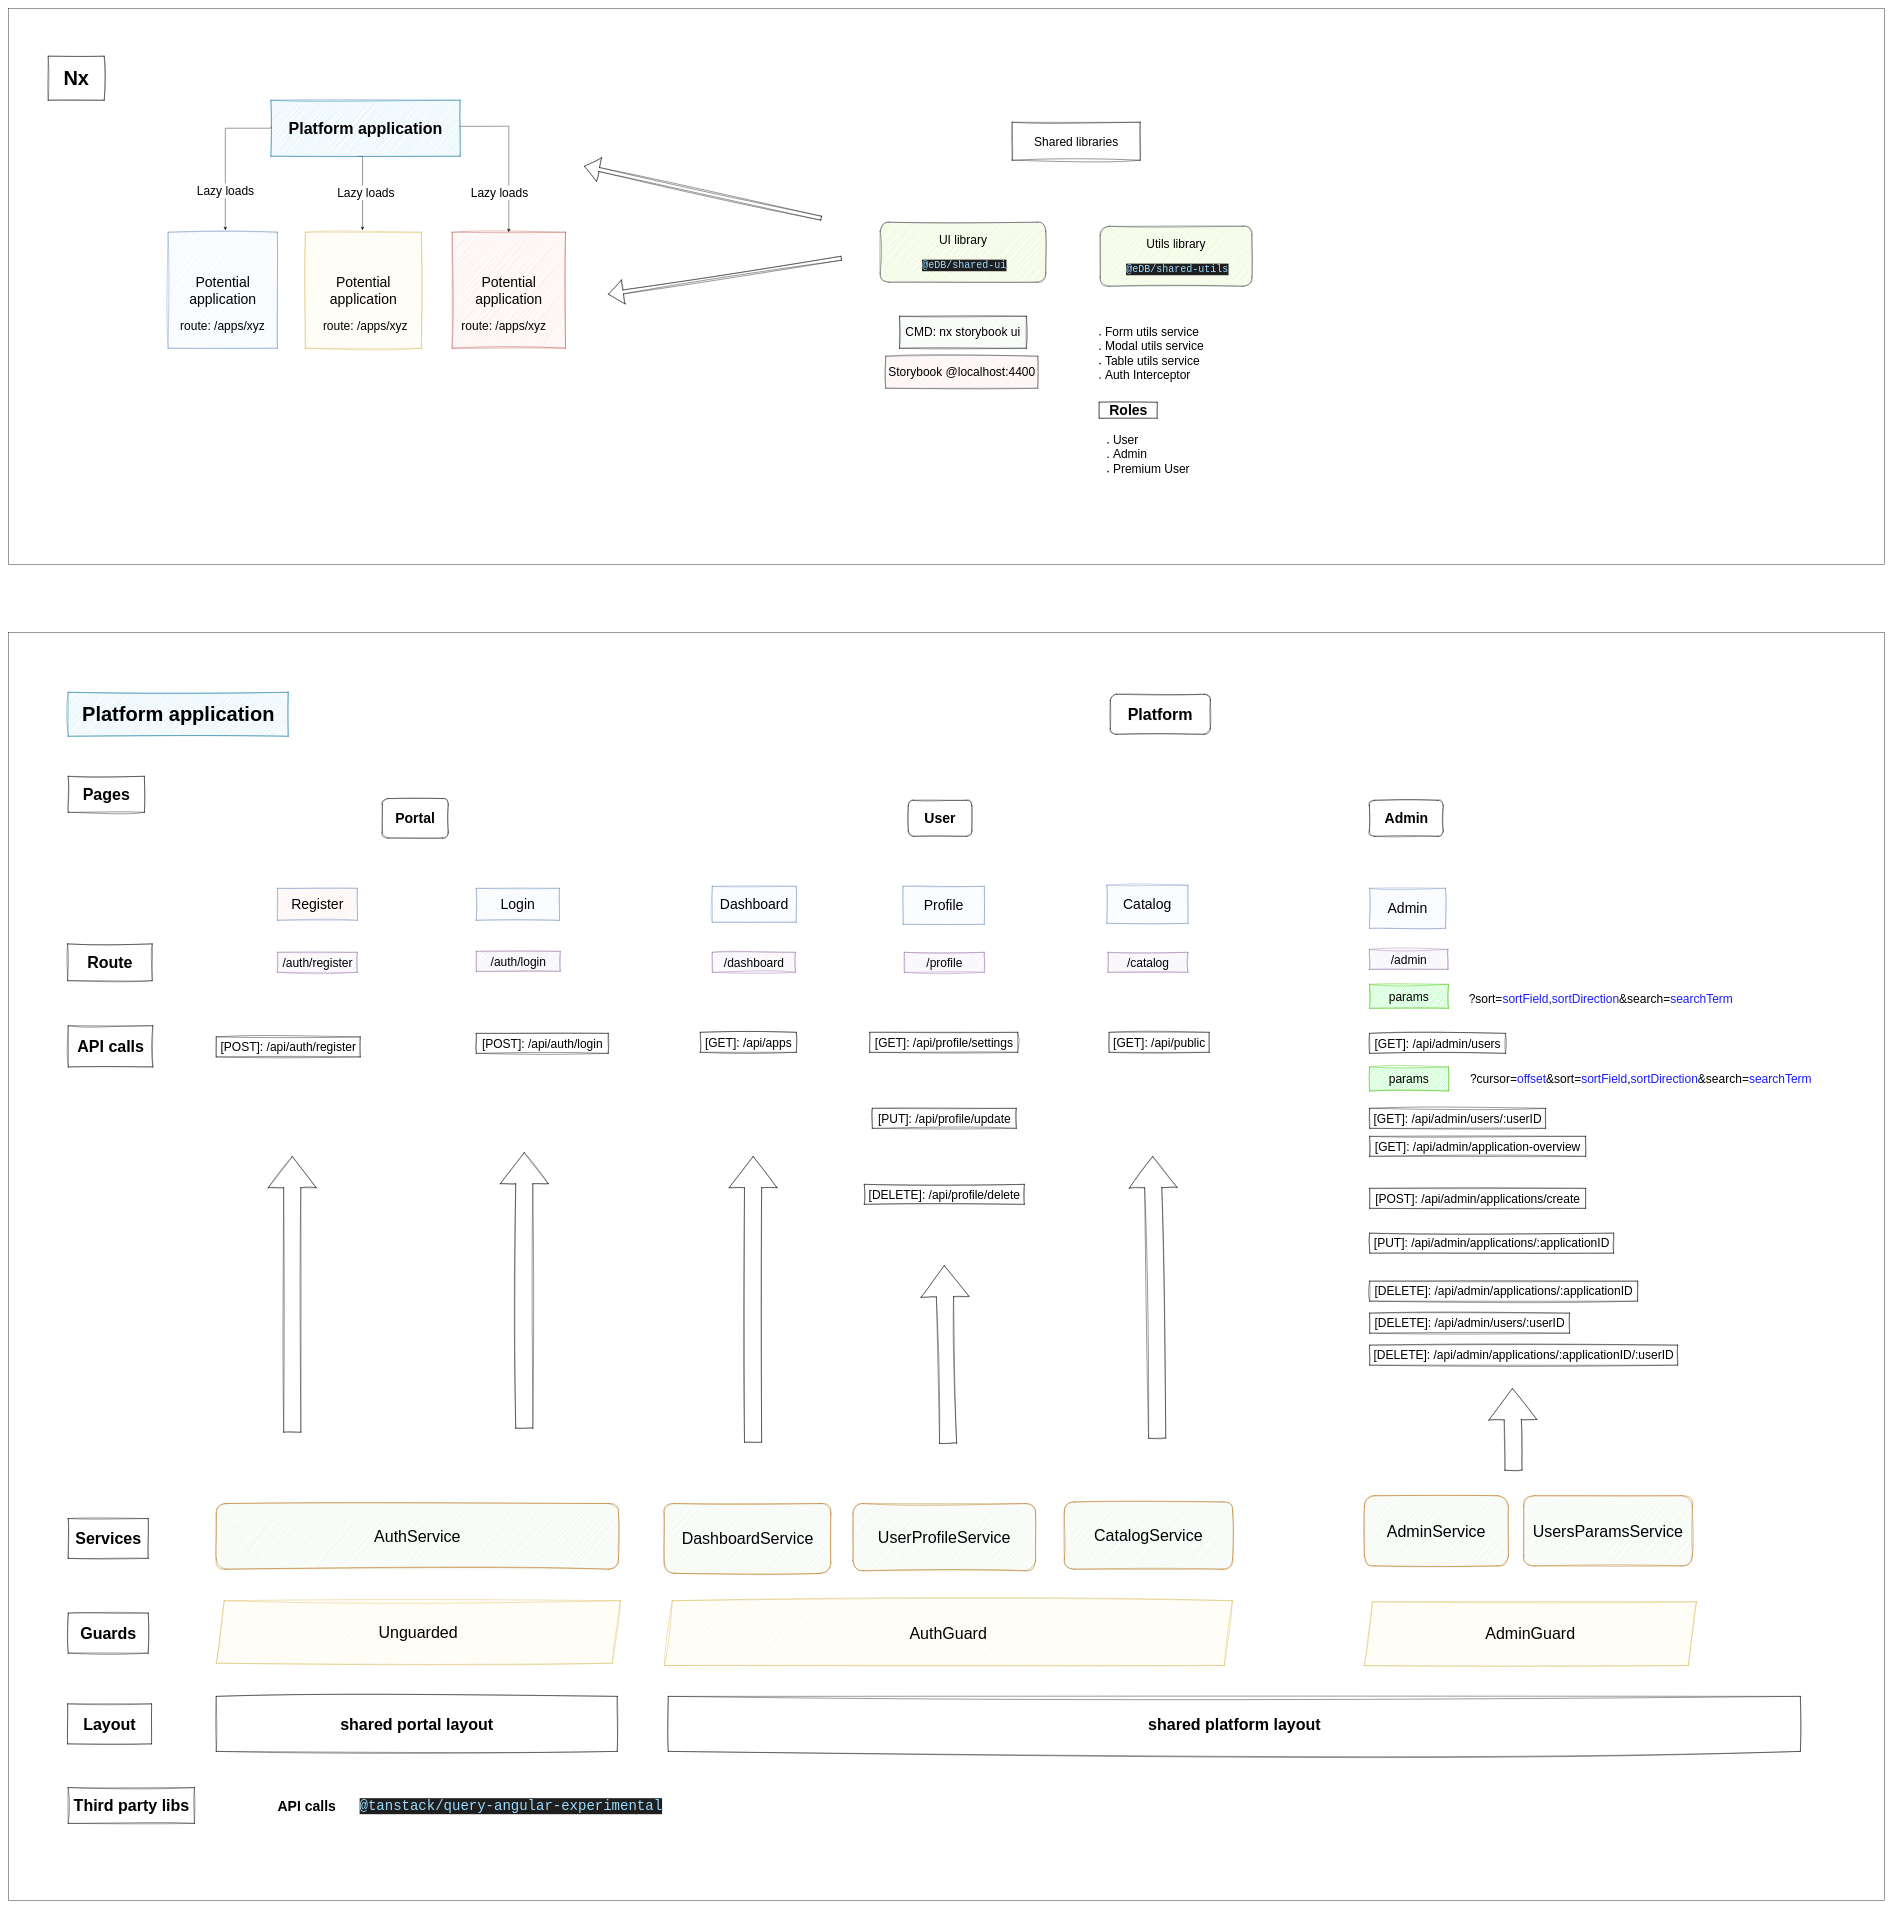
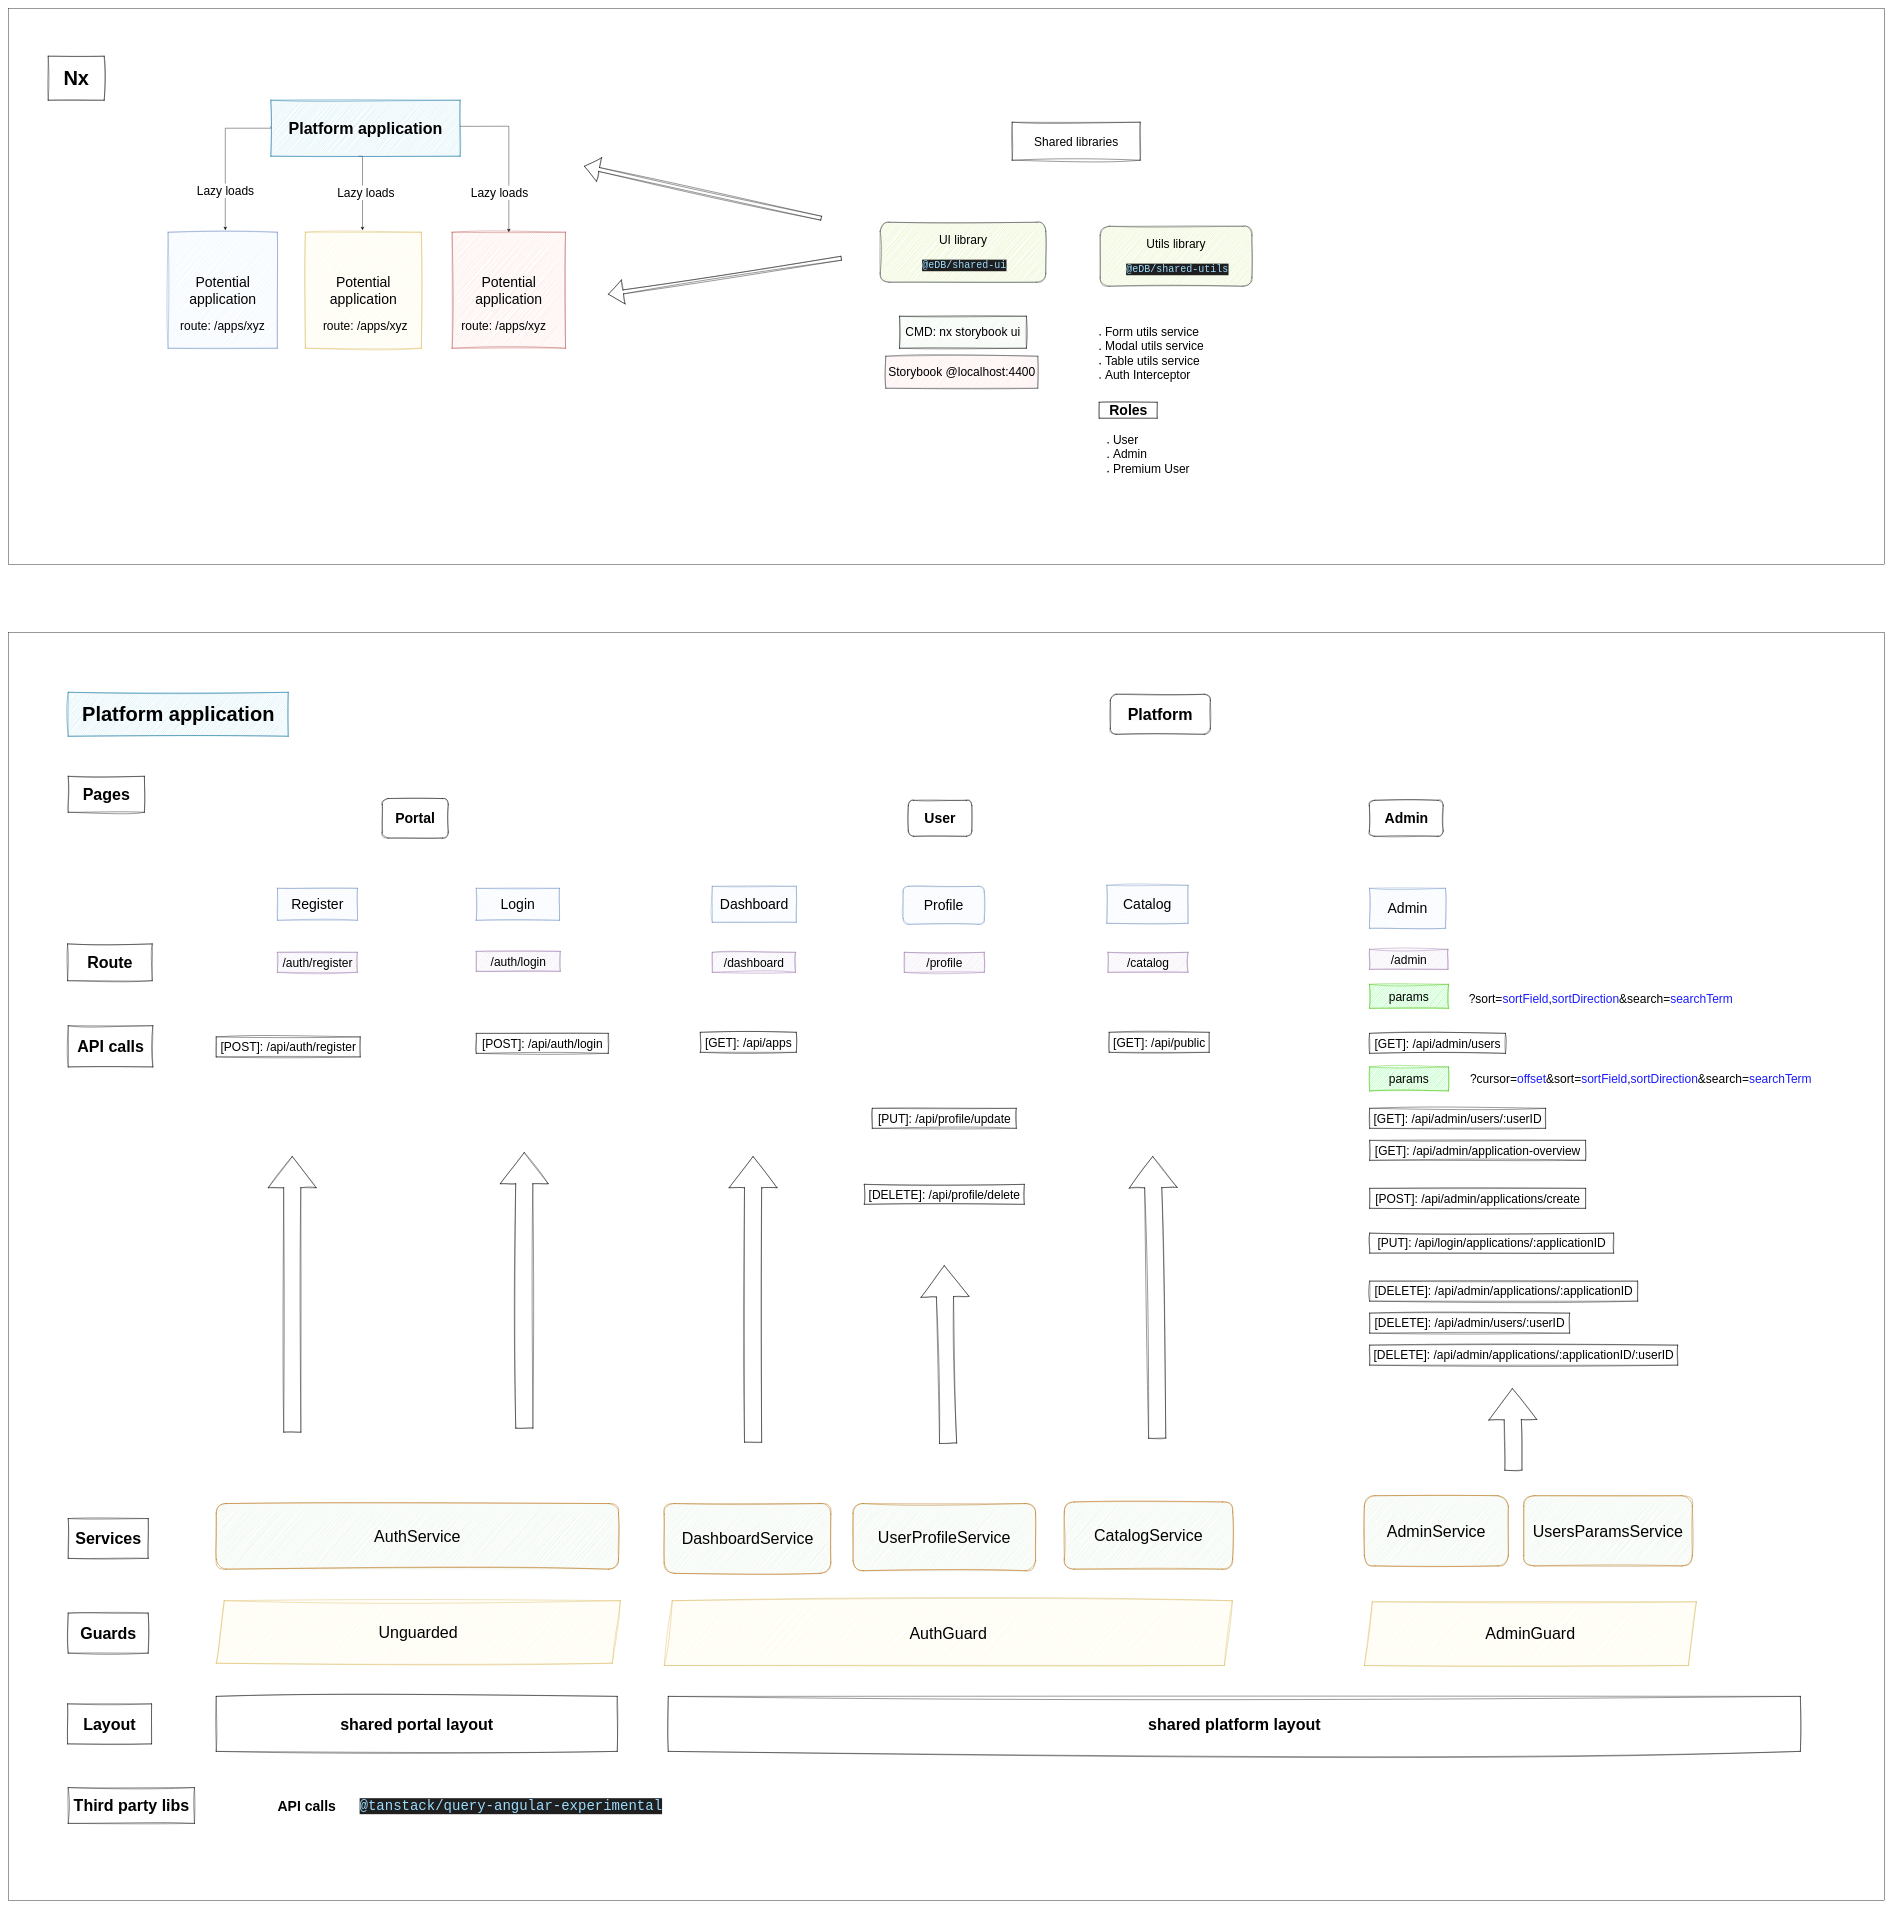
node "Register": fillcolor #ffcccc -> #dae8fc
node "Profile": shape rectangle -> rounded rectangle
node "[GET]: /api/profile/settings": removed
node "[GET]: /api/admin/application-overview": moved (1477, 1146) -> (1477, 1150)
node "[PUT]: /api/admin/applications/:applicationID": label "[PUT]: /api/admin/applications/:applicationID" -> "[PUT]: /api/login/applications/:applicationID"
